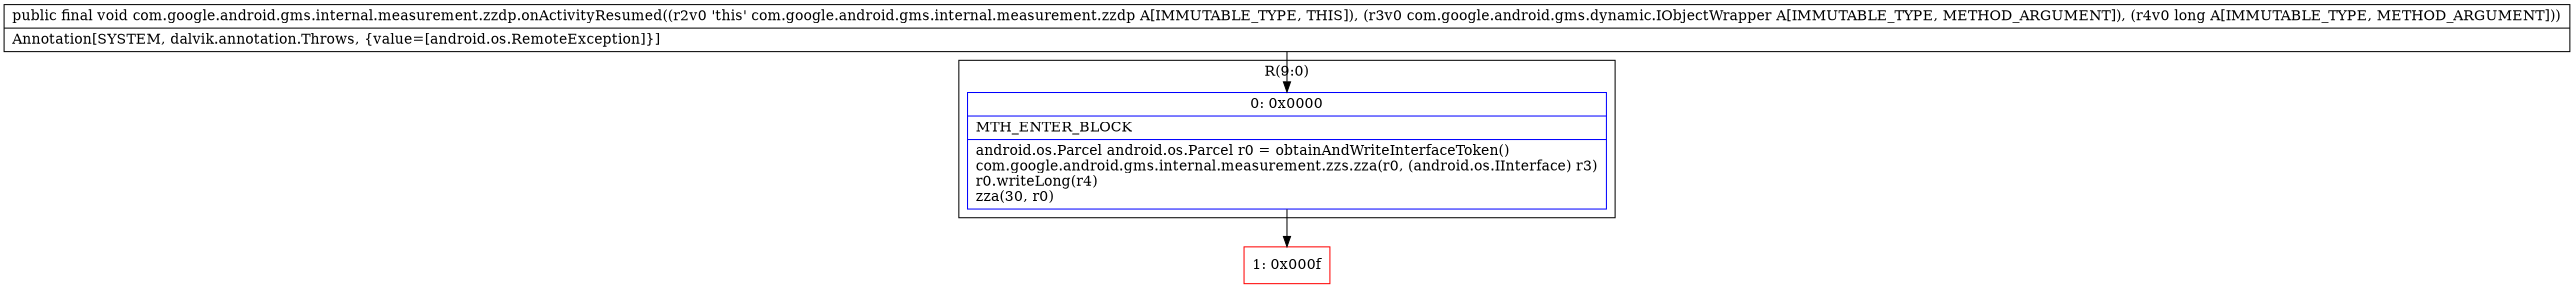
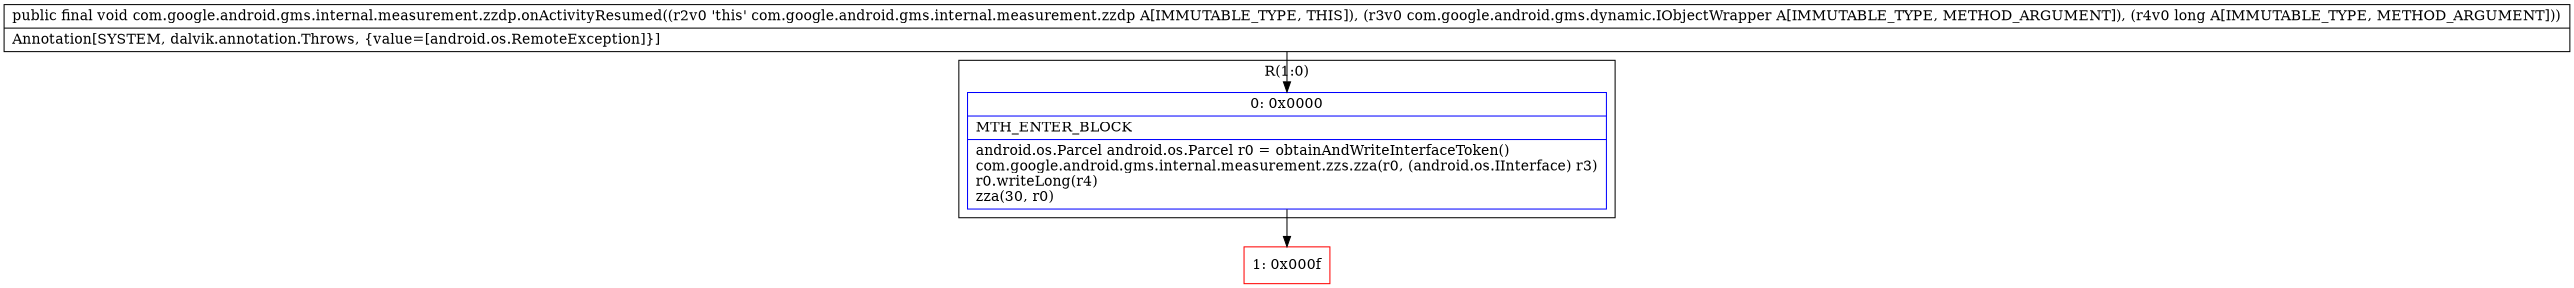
cluster "R(9:0)": label "R(9:0)" -> "R(1:0)"
